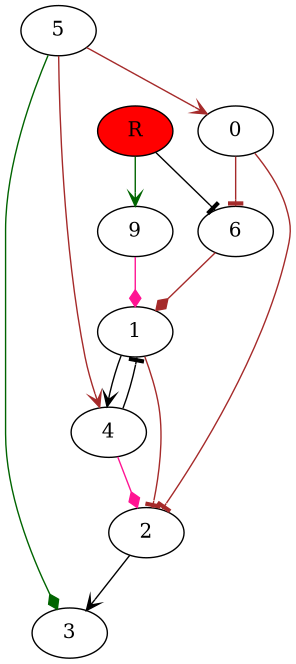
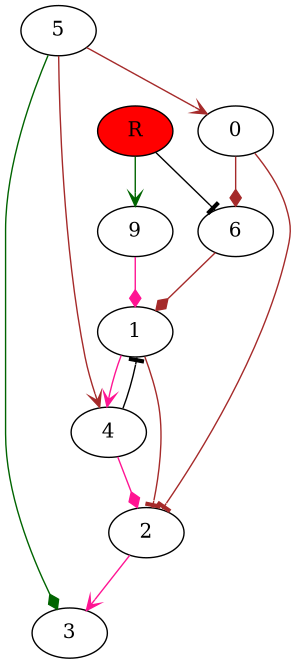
edge "0" -> "6": arrowhead tee -> diamond
edge "1" -> "4": color black -> deeppink
edge "2" -> "3": color black -> deeppink
